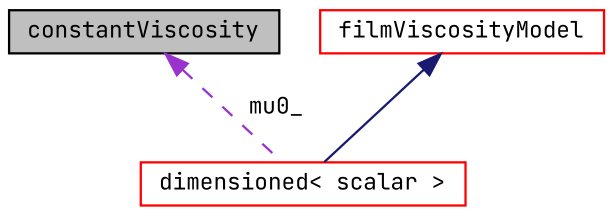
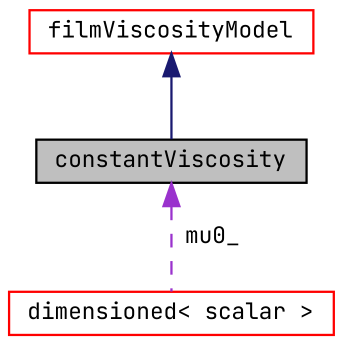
edge "dimensioned< scalar >" -> "filmViscosityModel": now "constantViscosity" -> "filmViscosityModel"
